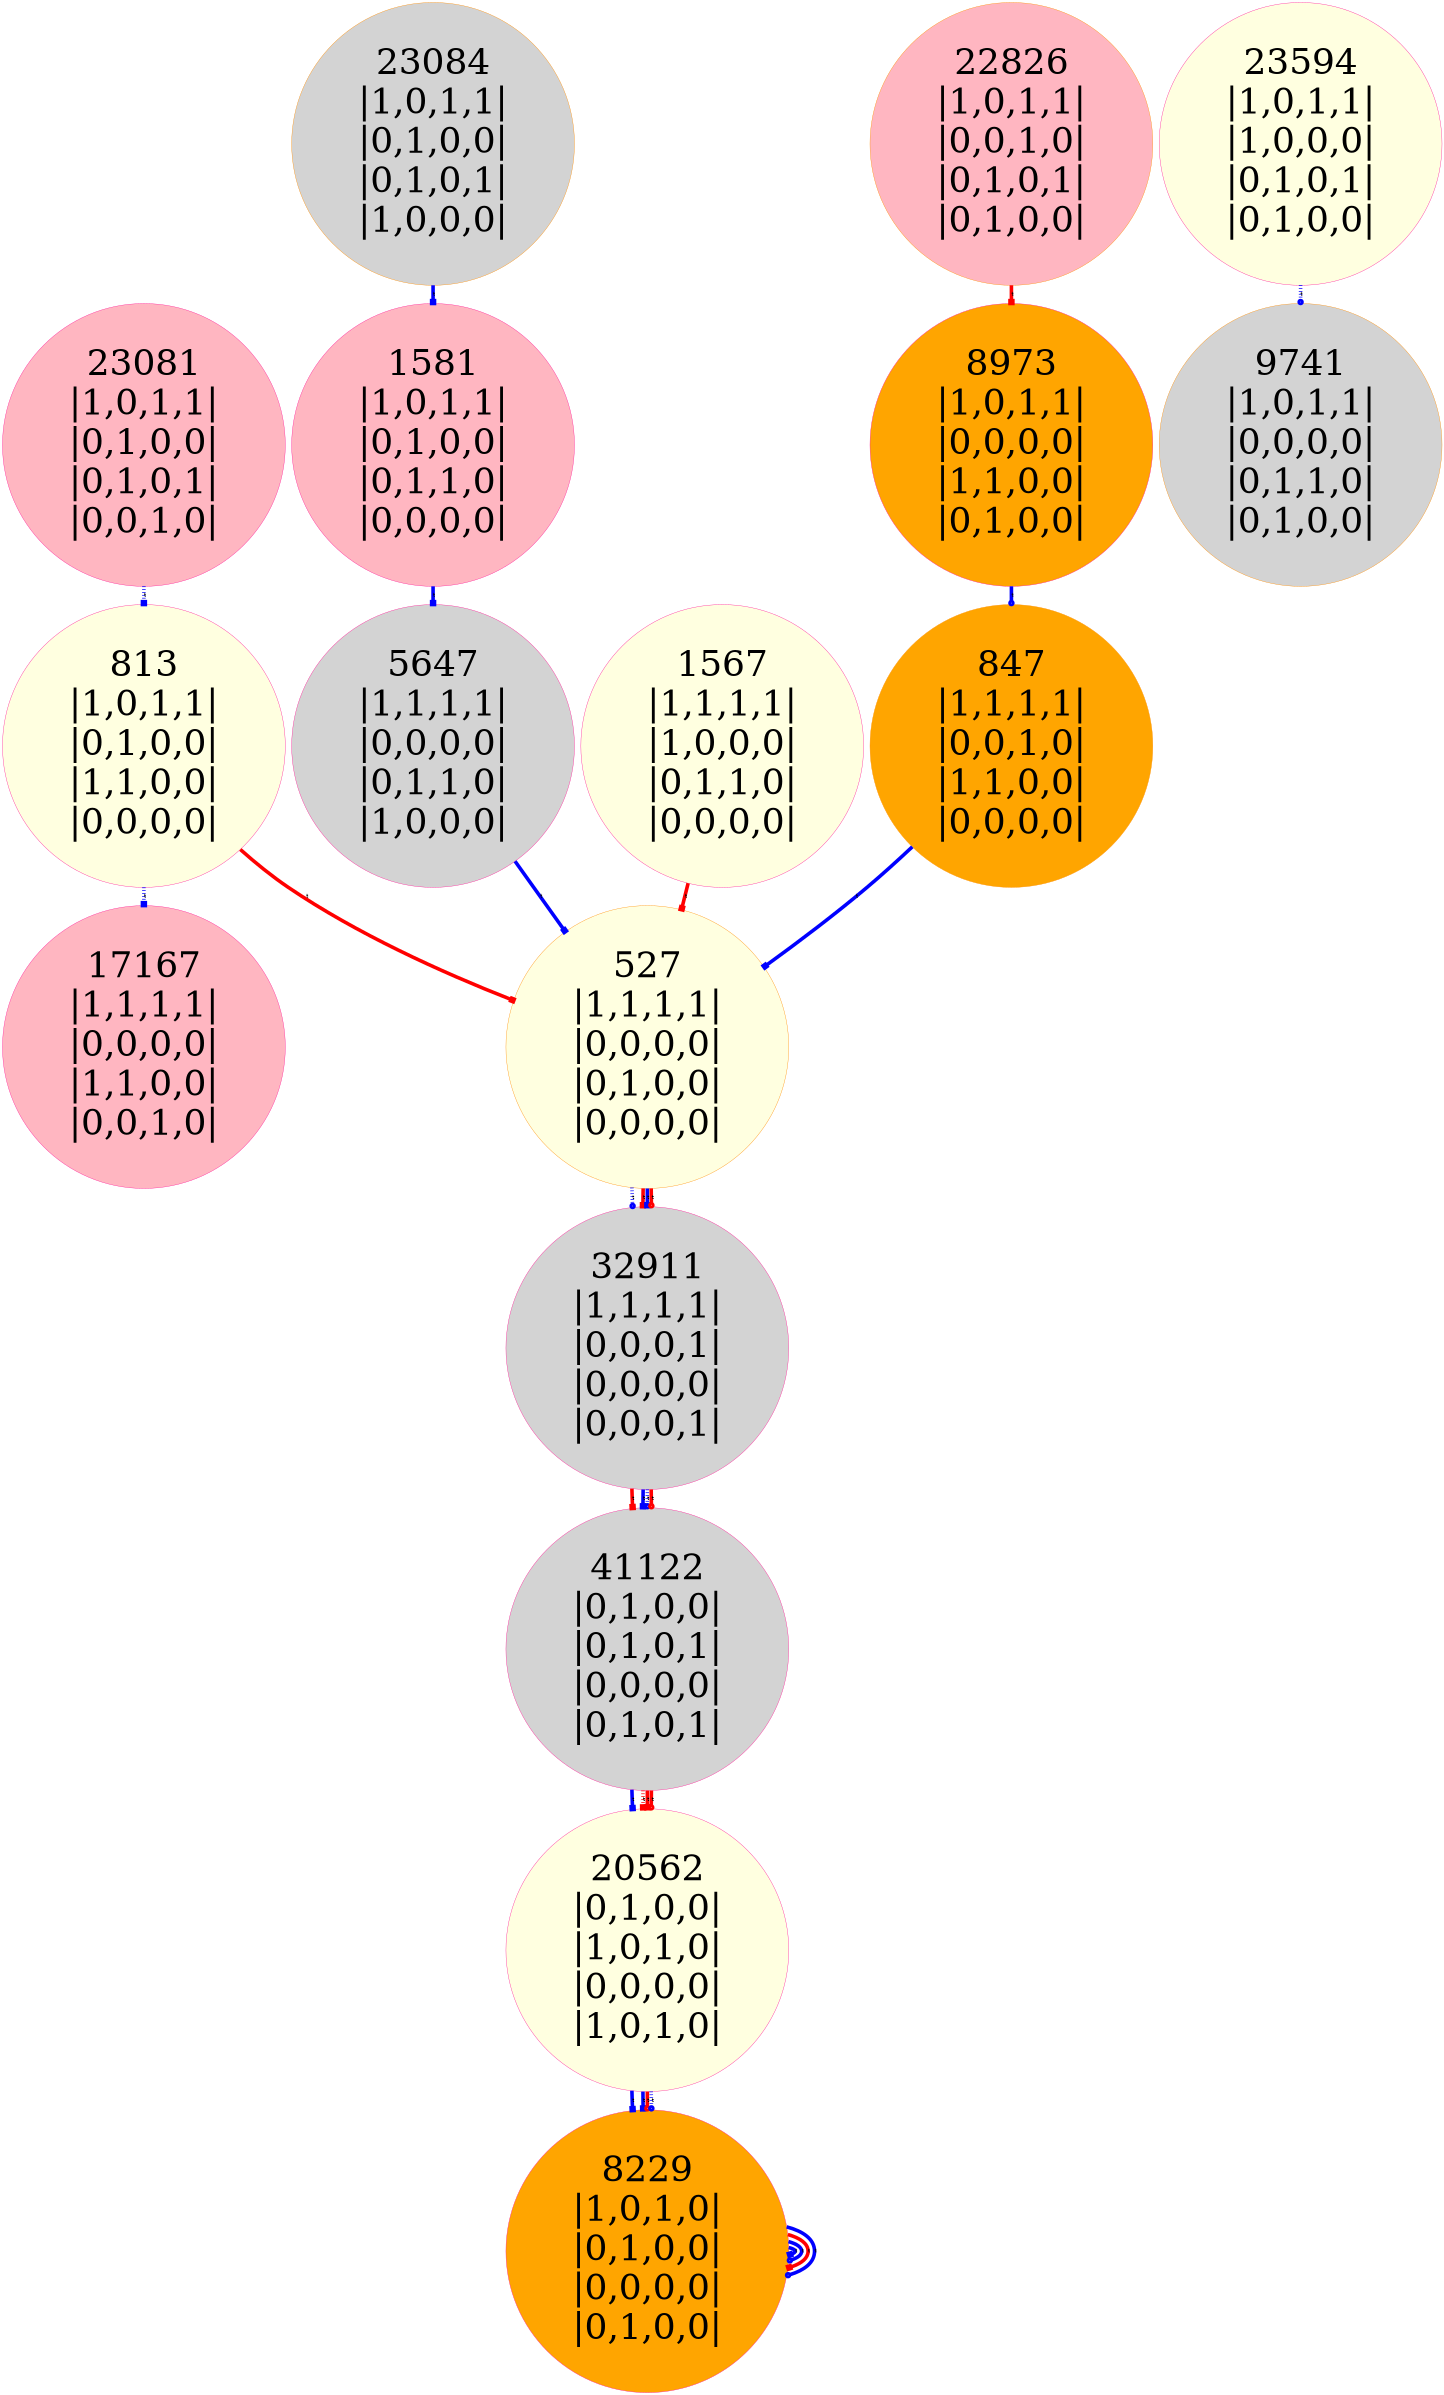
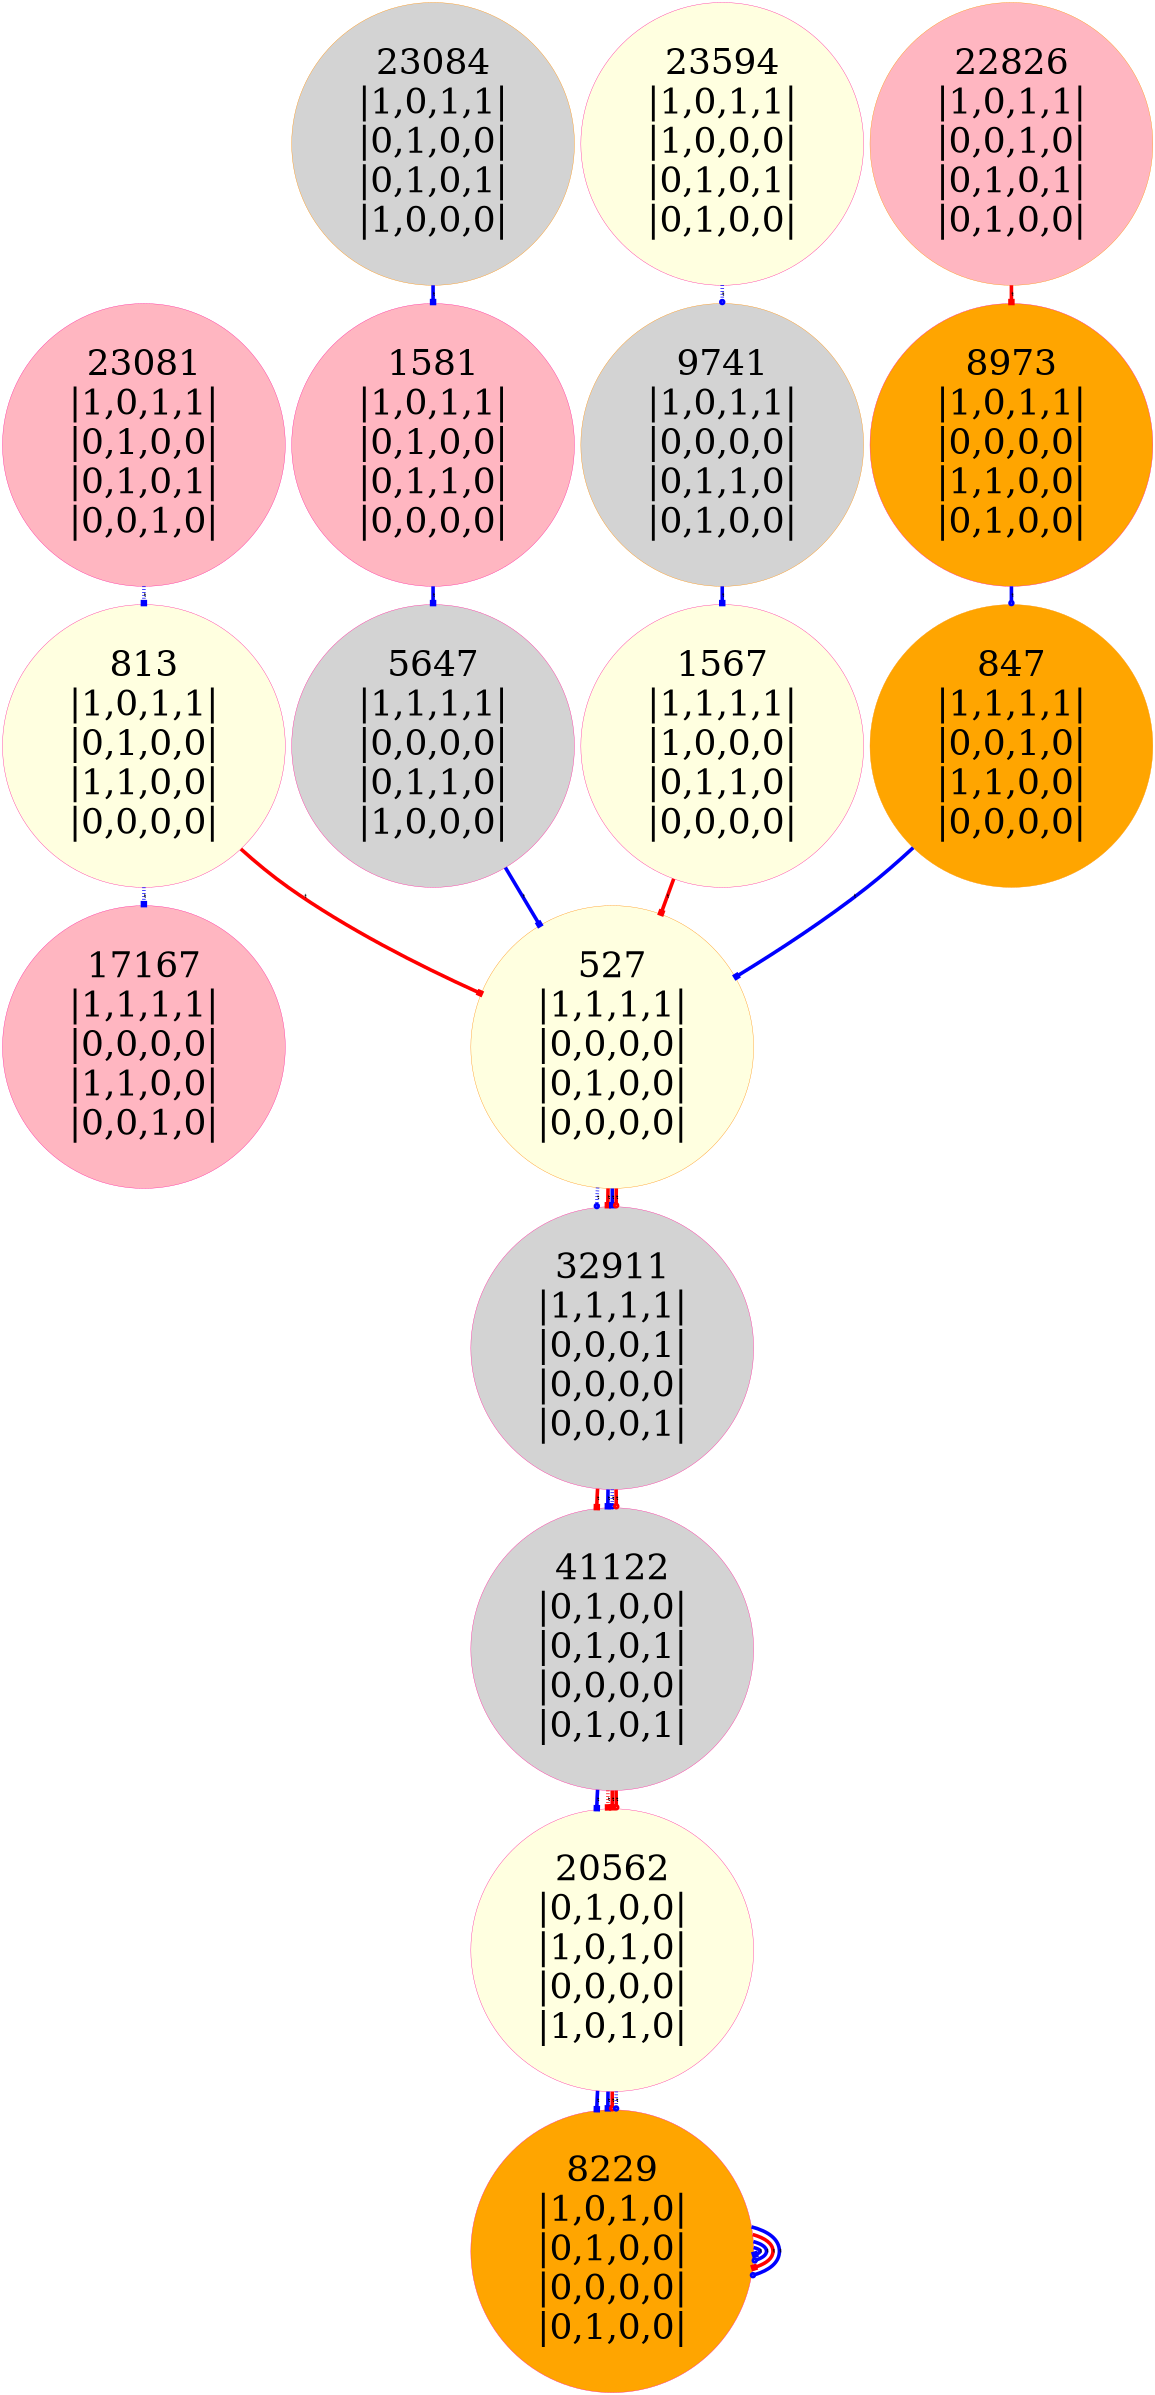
edge "9741 |1,0,1,1| |0,0,0,0| |0,1,1,0| |0,1,0,0|" -> "1567 |1,1,1,1| |1,0,0,0| |0,1,1,0| |0,0,0,0|": added, label "t"
